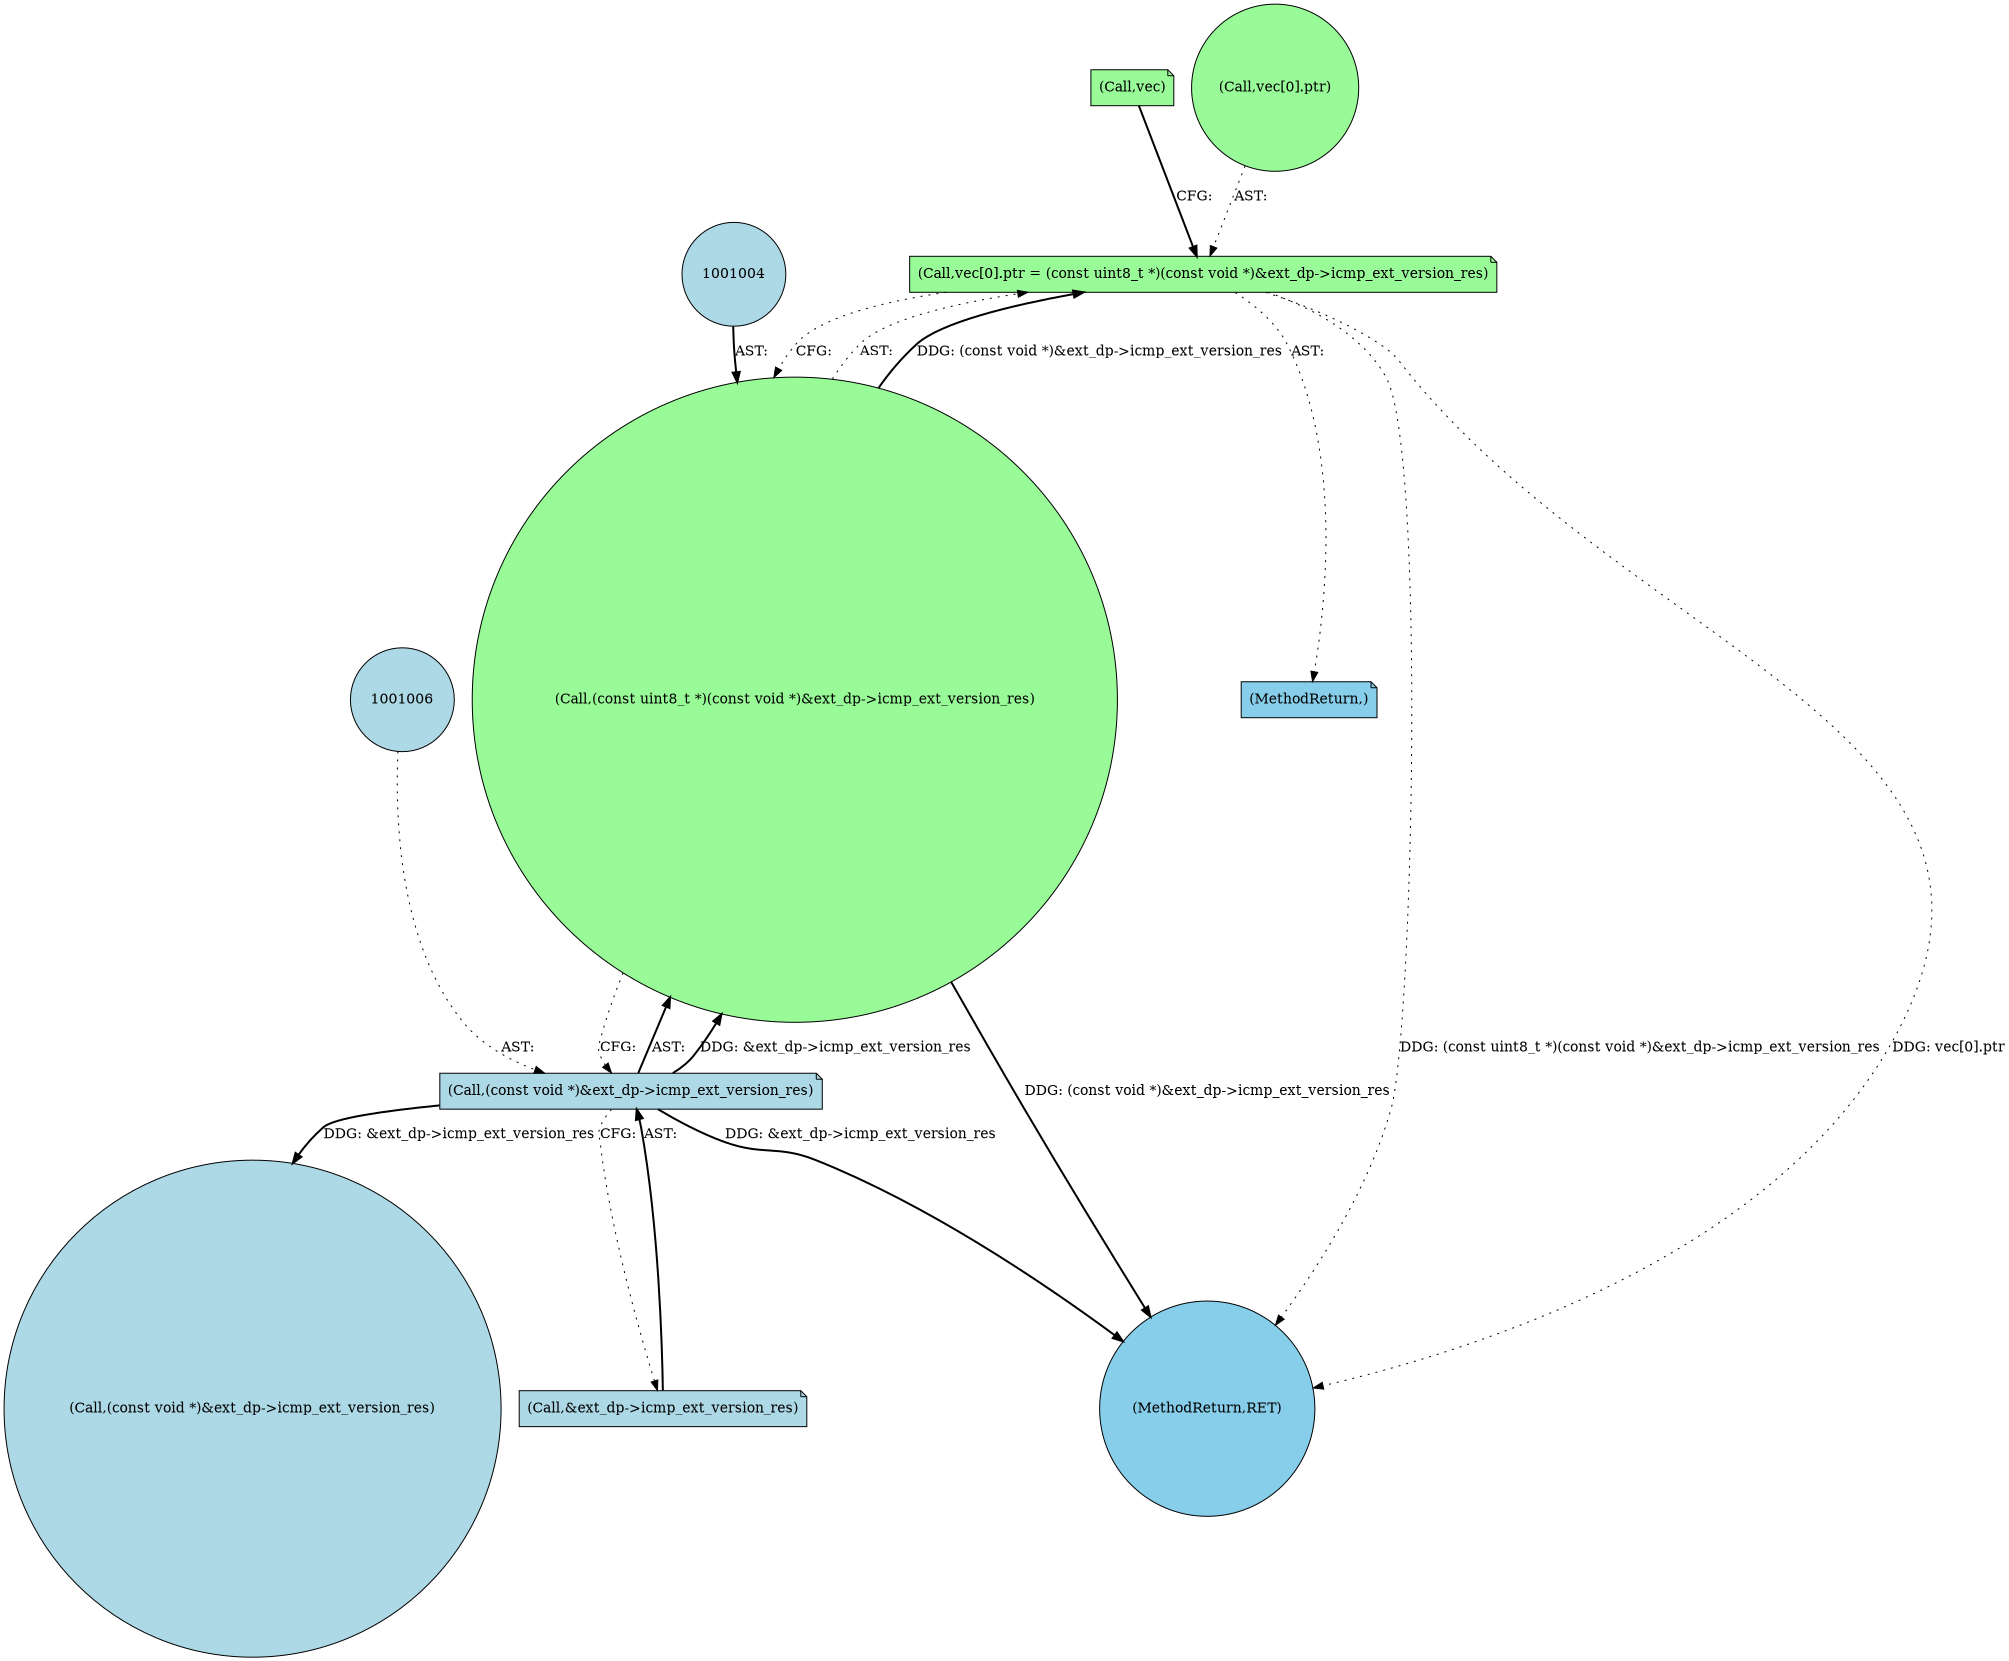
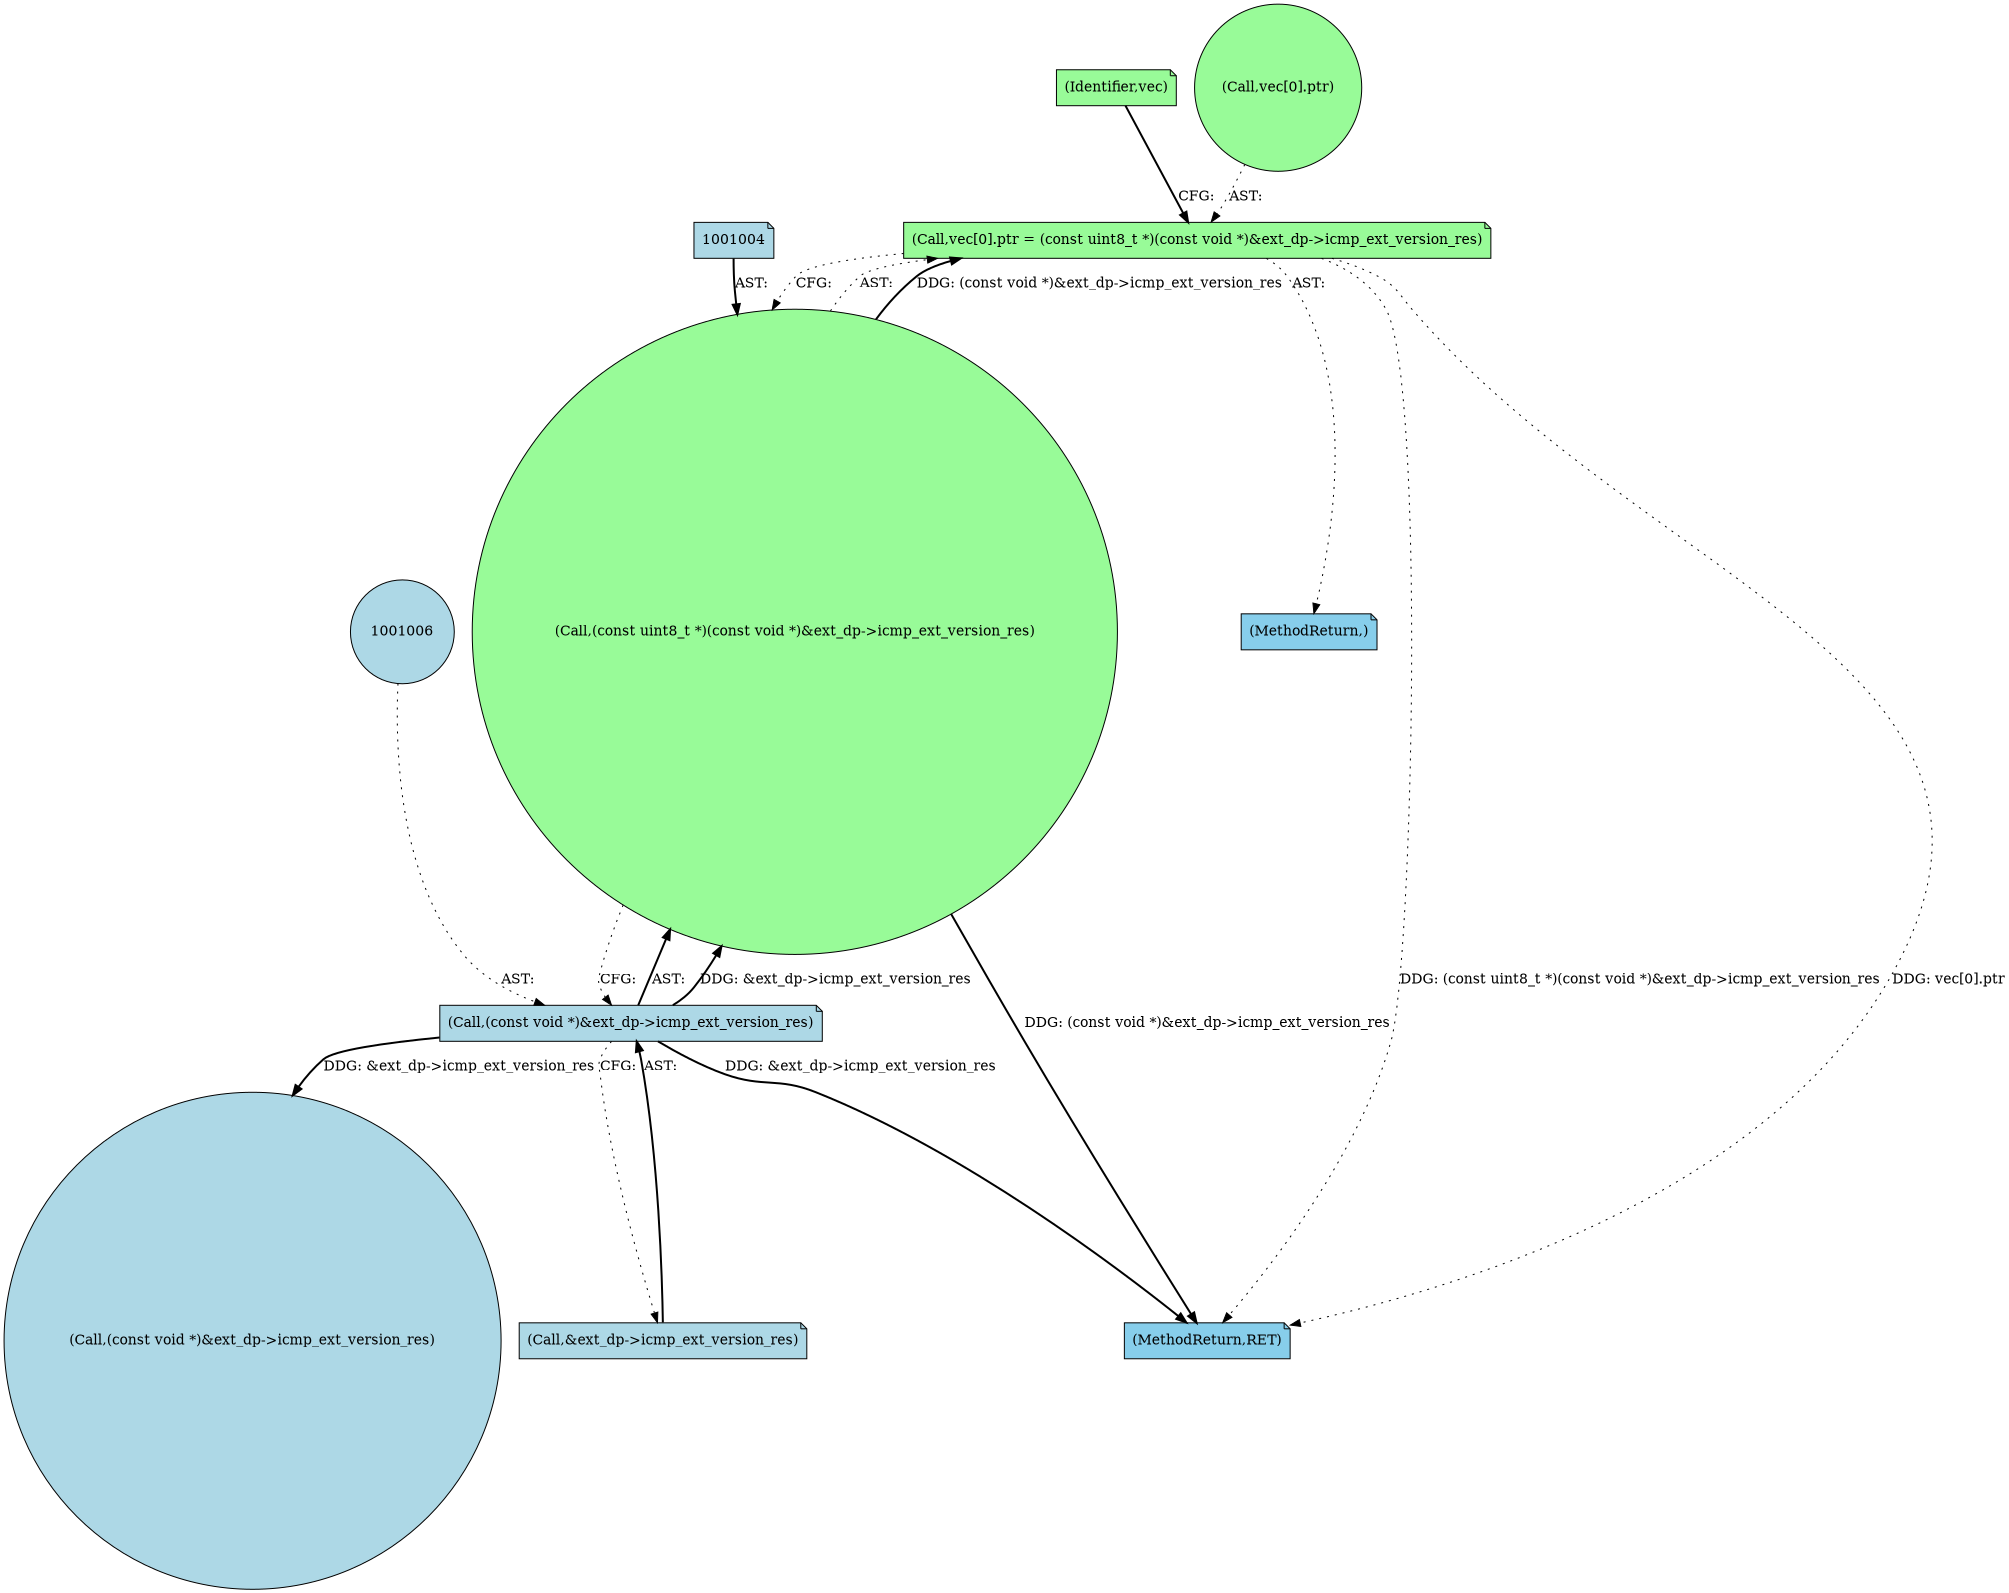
node "(Call,vec)": label "(Call,vec)" -> "(Identifier,vec)"
node "1001004": shape circle -> note
node "(MethodReturn,RET)": shape circle -> note
